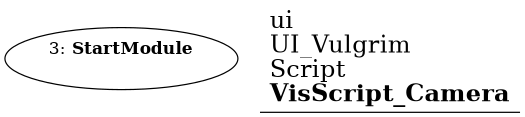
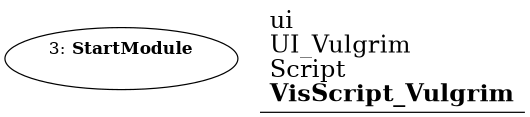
node "ui": text "VisScript_Camera" -> "VisScript_Vulgrim"
